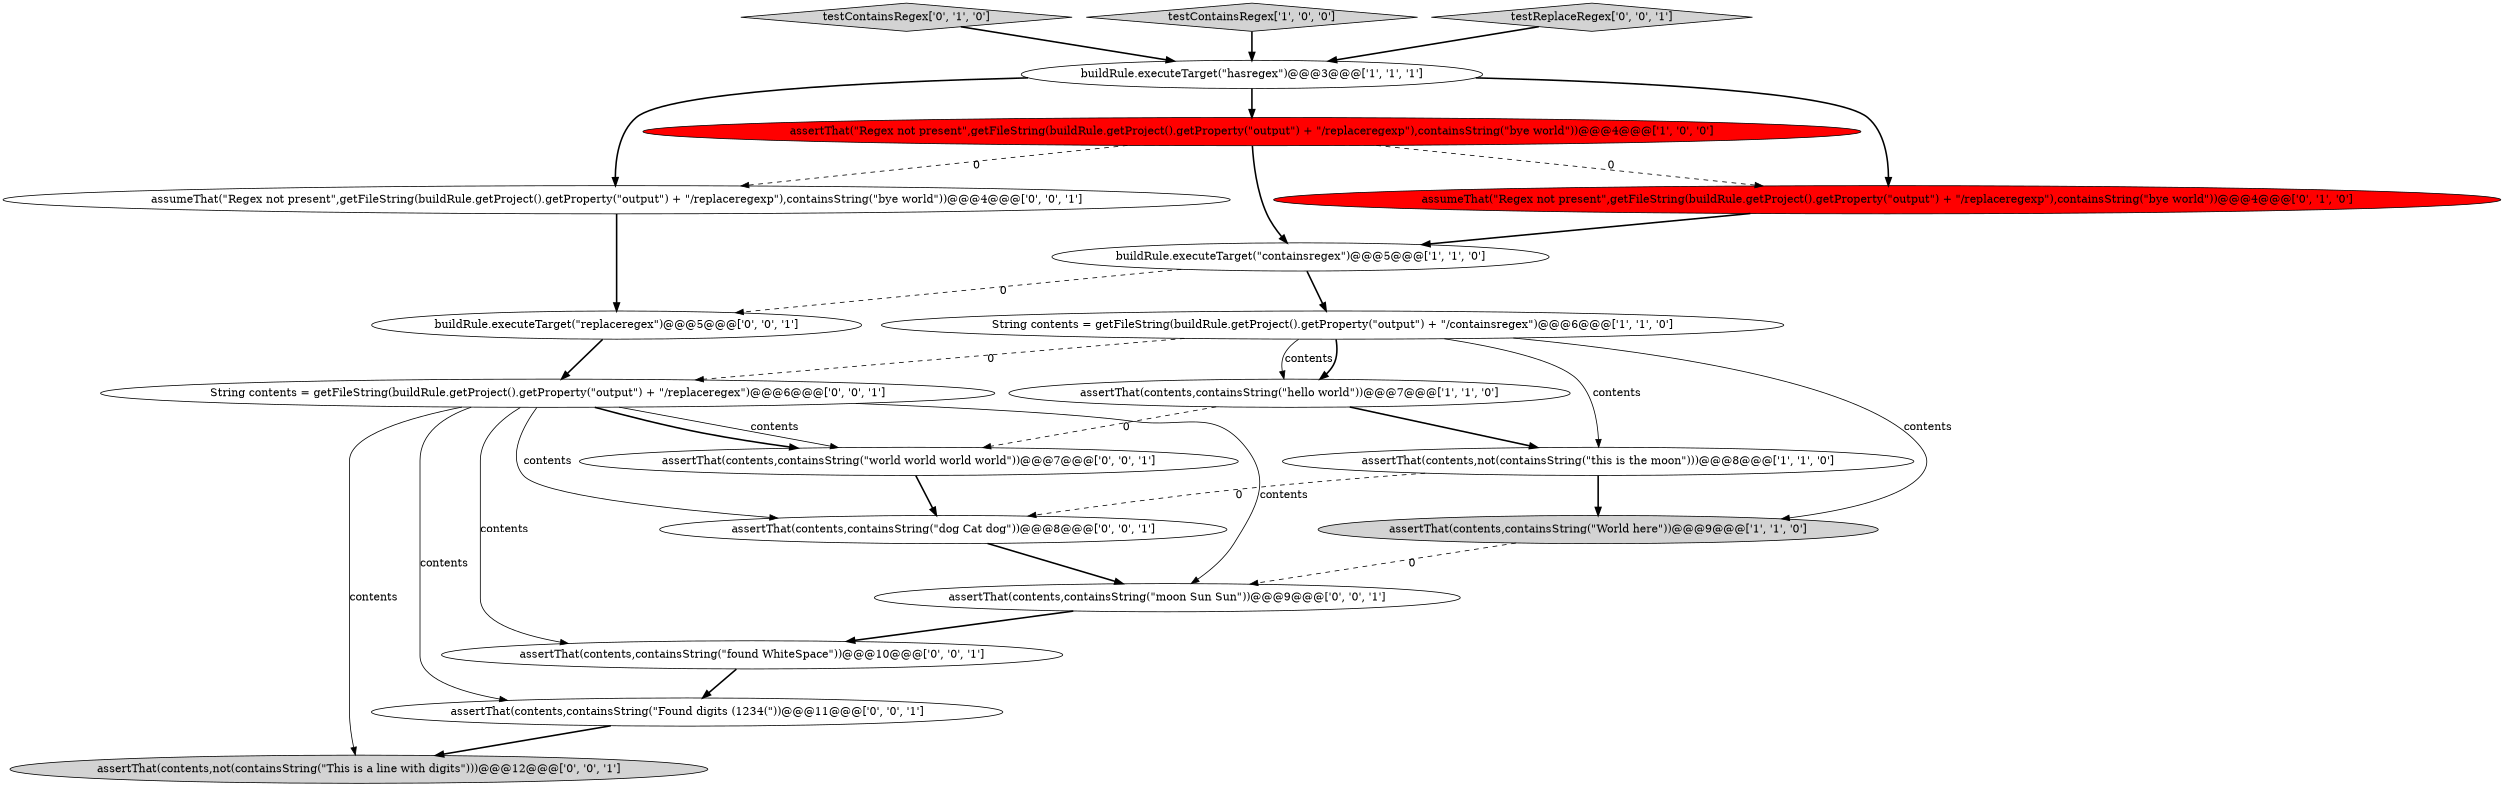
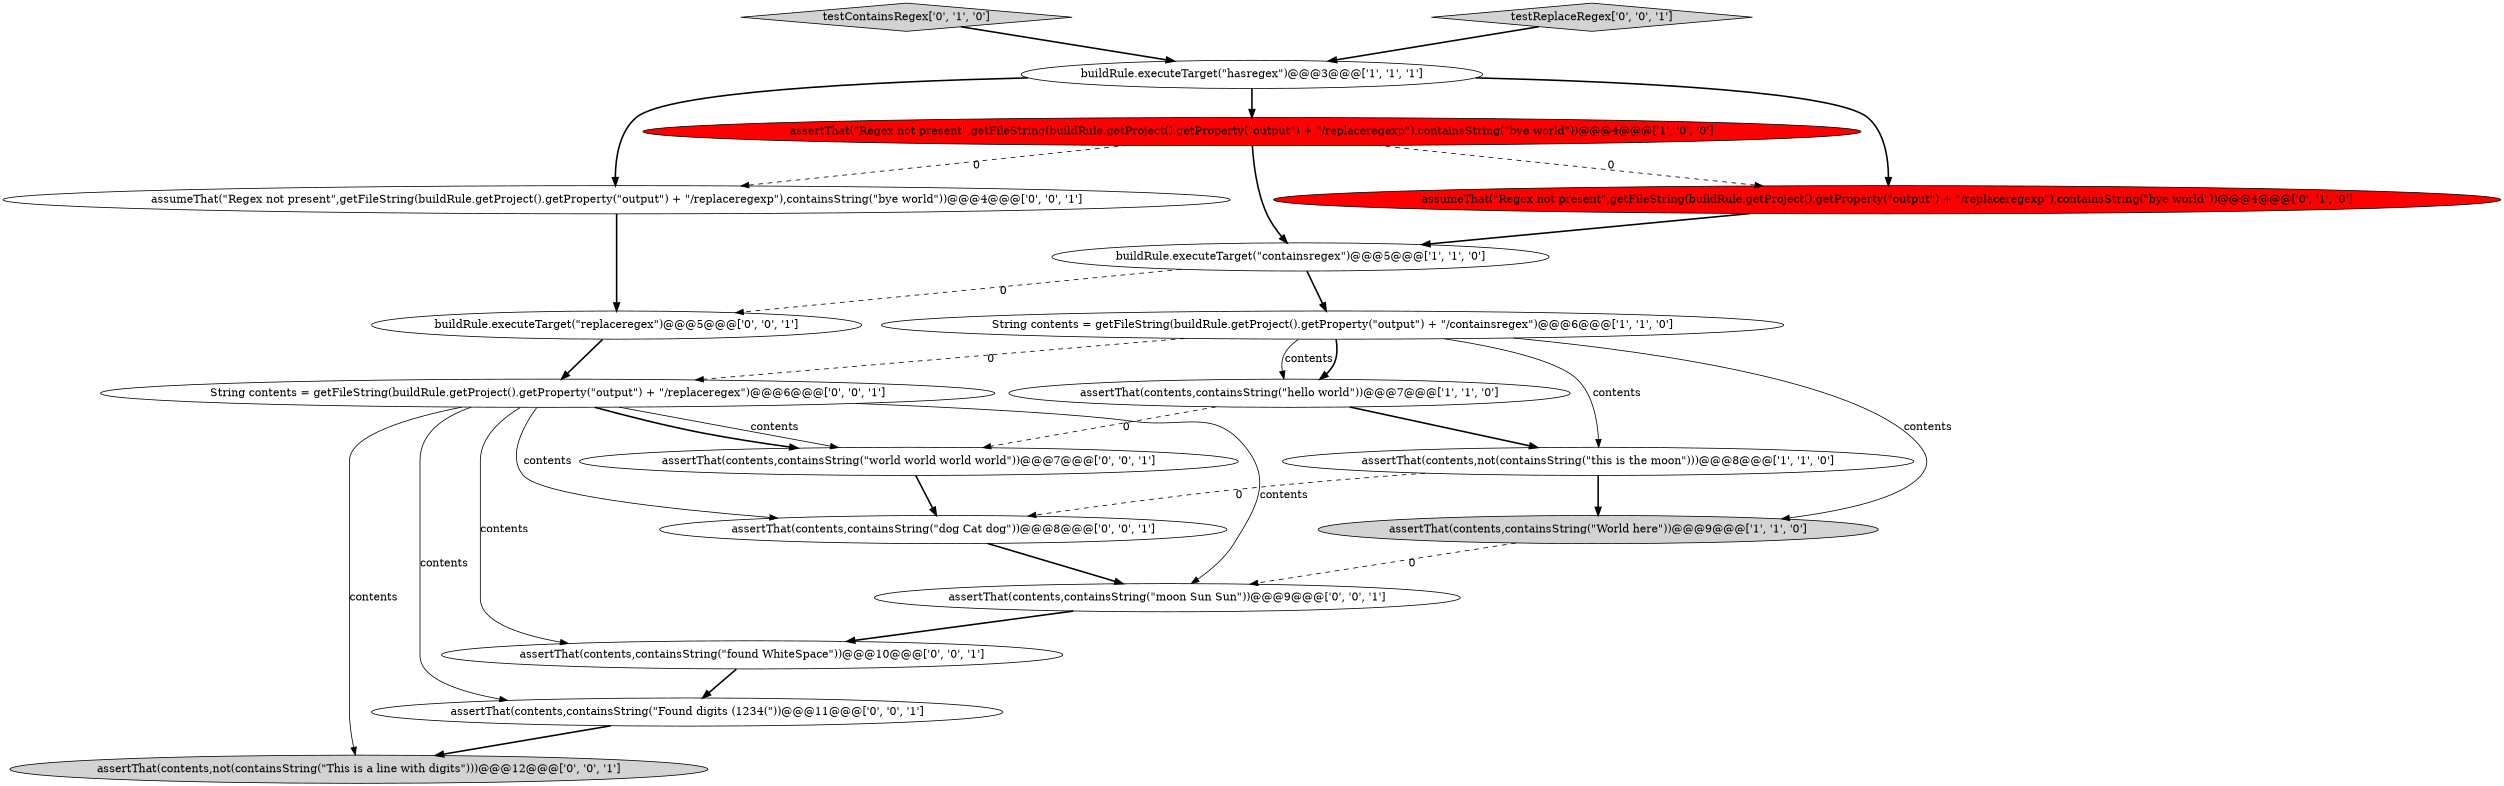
node "testContainsRegex['1', '0', '0']": removed
